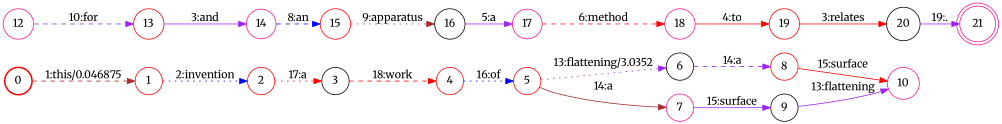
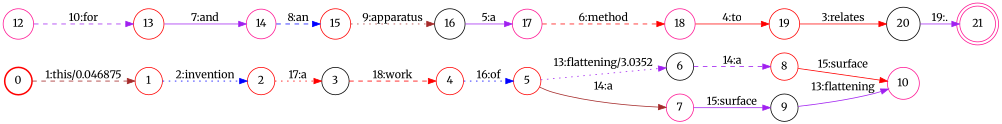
edge "13" -> "14": label "3:and" -> "7:and"
